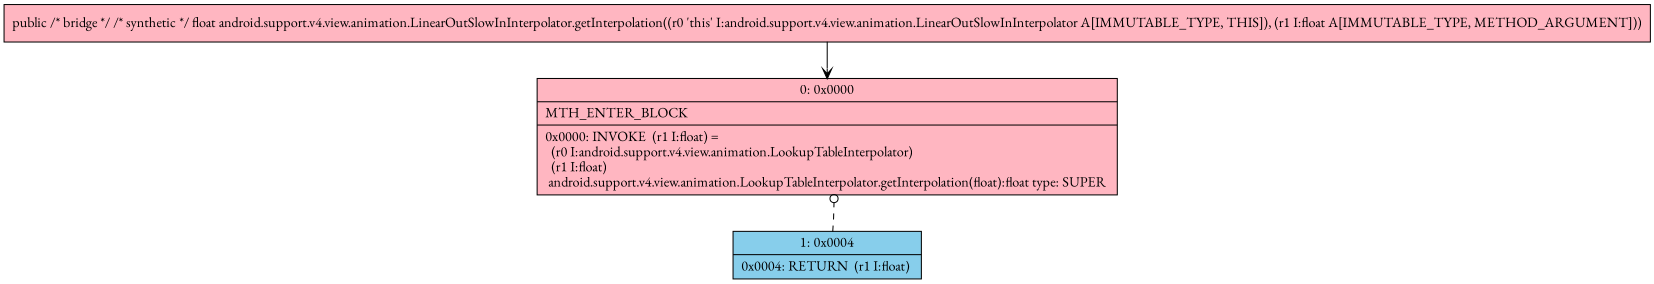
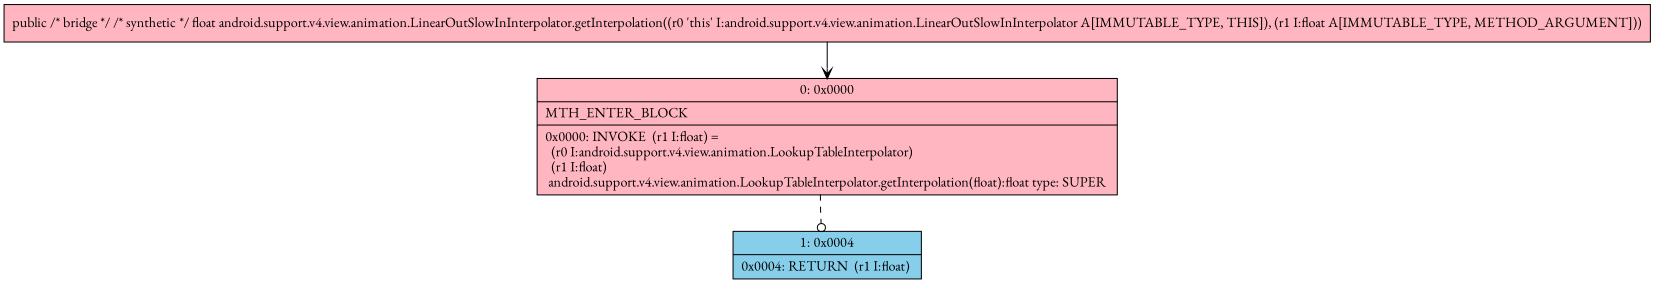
edge "1: 0x0004" -> "0: 0x0000": reversed
